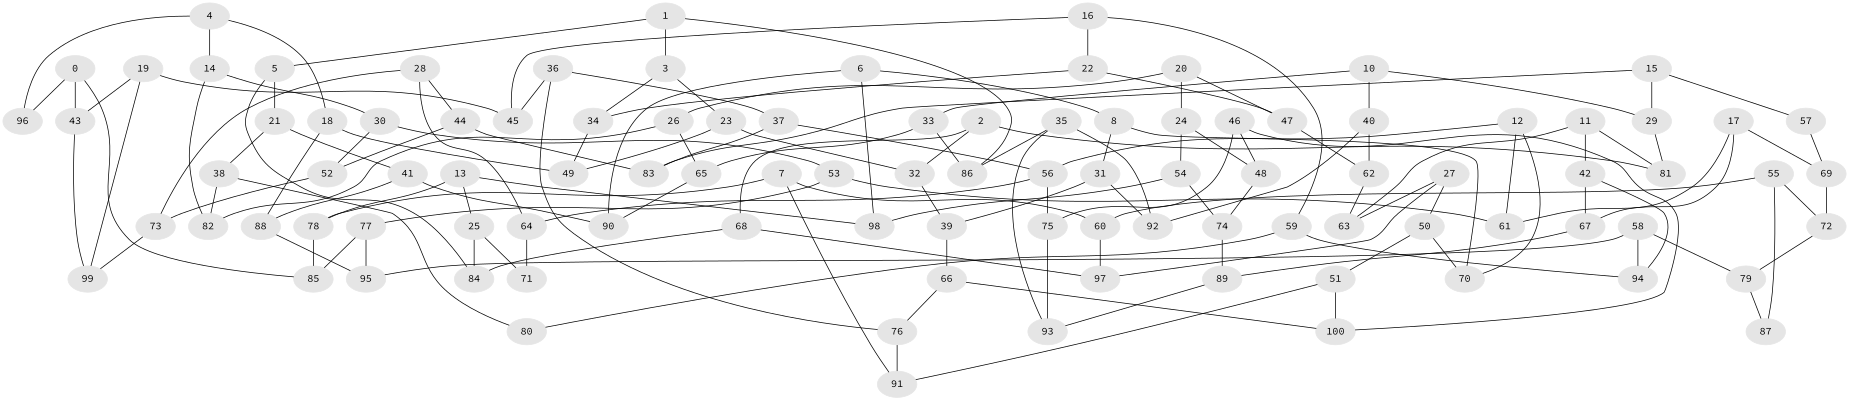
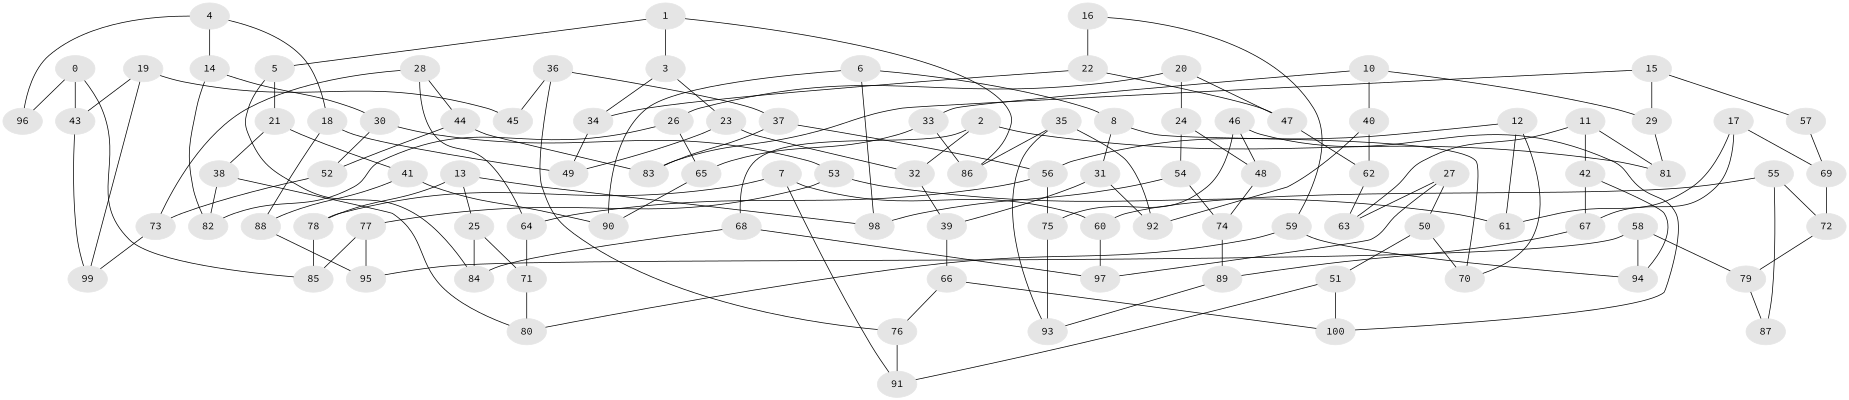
edge "16" -- "45": removed
edge "71" -- "80": added
